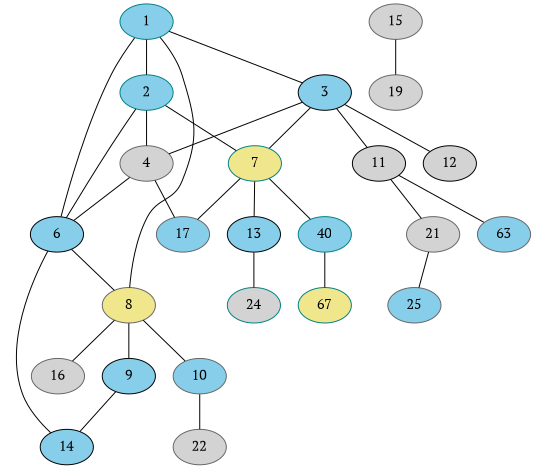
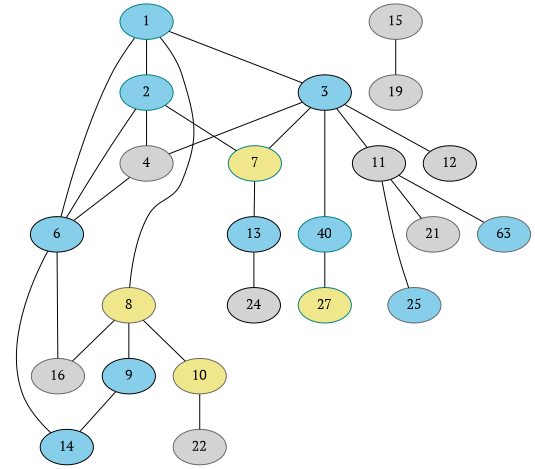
edge "7" -- "40": now "3" -- "40"
node "17": removed
edge "6" -- "8": now "6" -- "16"
edge "21" -- "25": now "11" -- "25"
node "24": color teal -> black
node "67": label "67" -> "27"
node "10": fillcolor skyblue -> khaki
